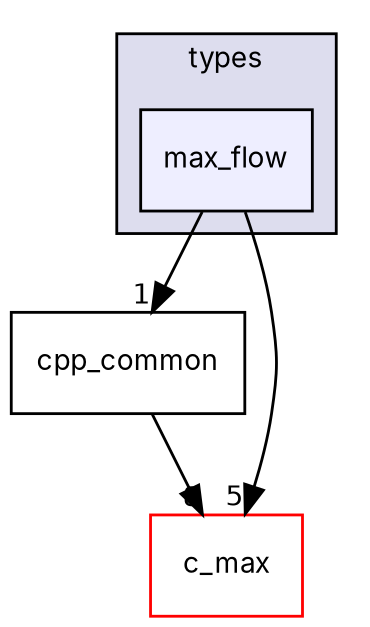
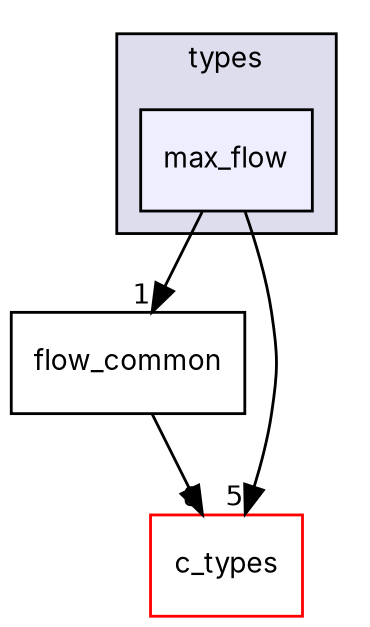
node "cpp_common": label "cpp_common" -> "flow_common"
node "c_max": label "c_max" -> "c_types"
